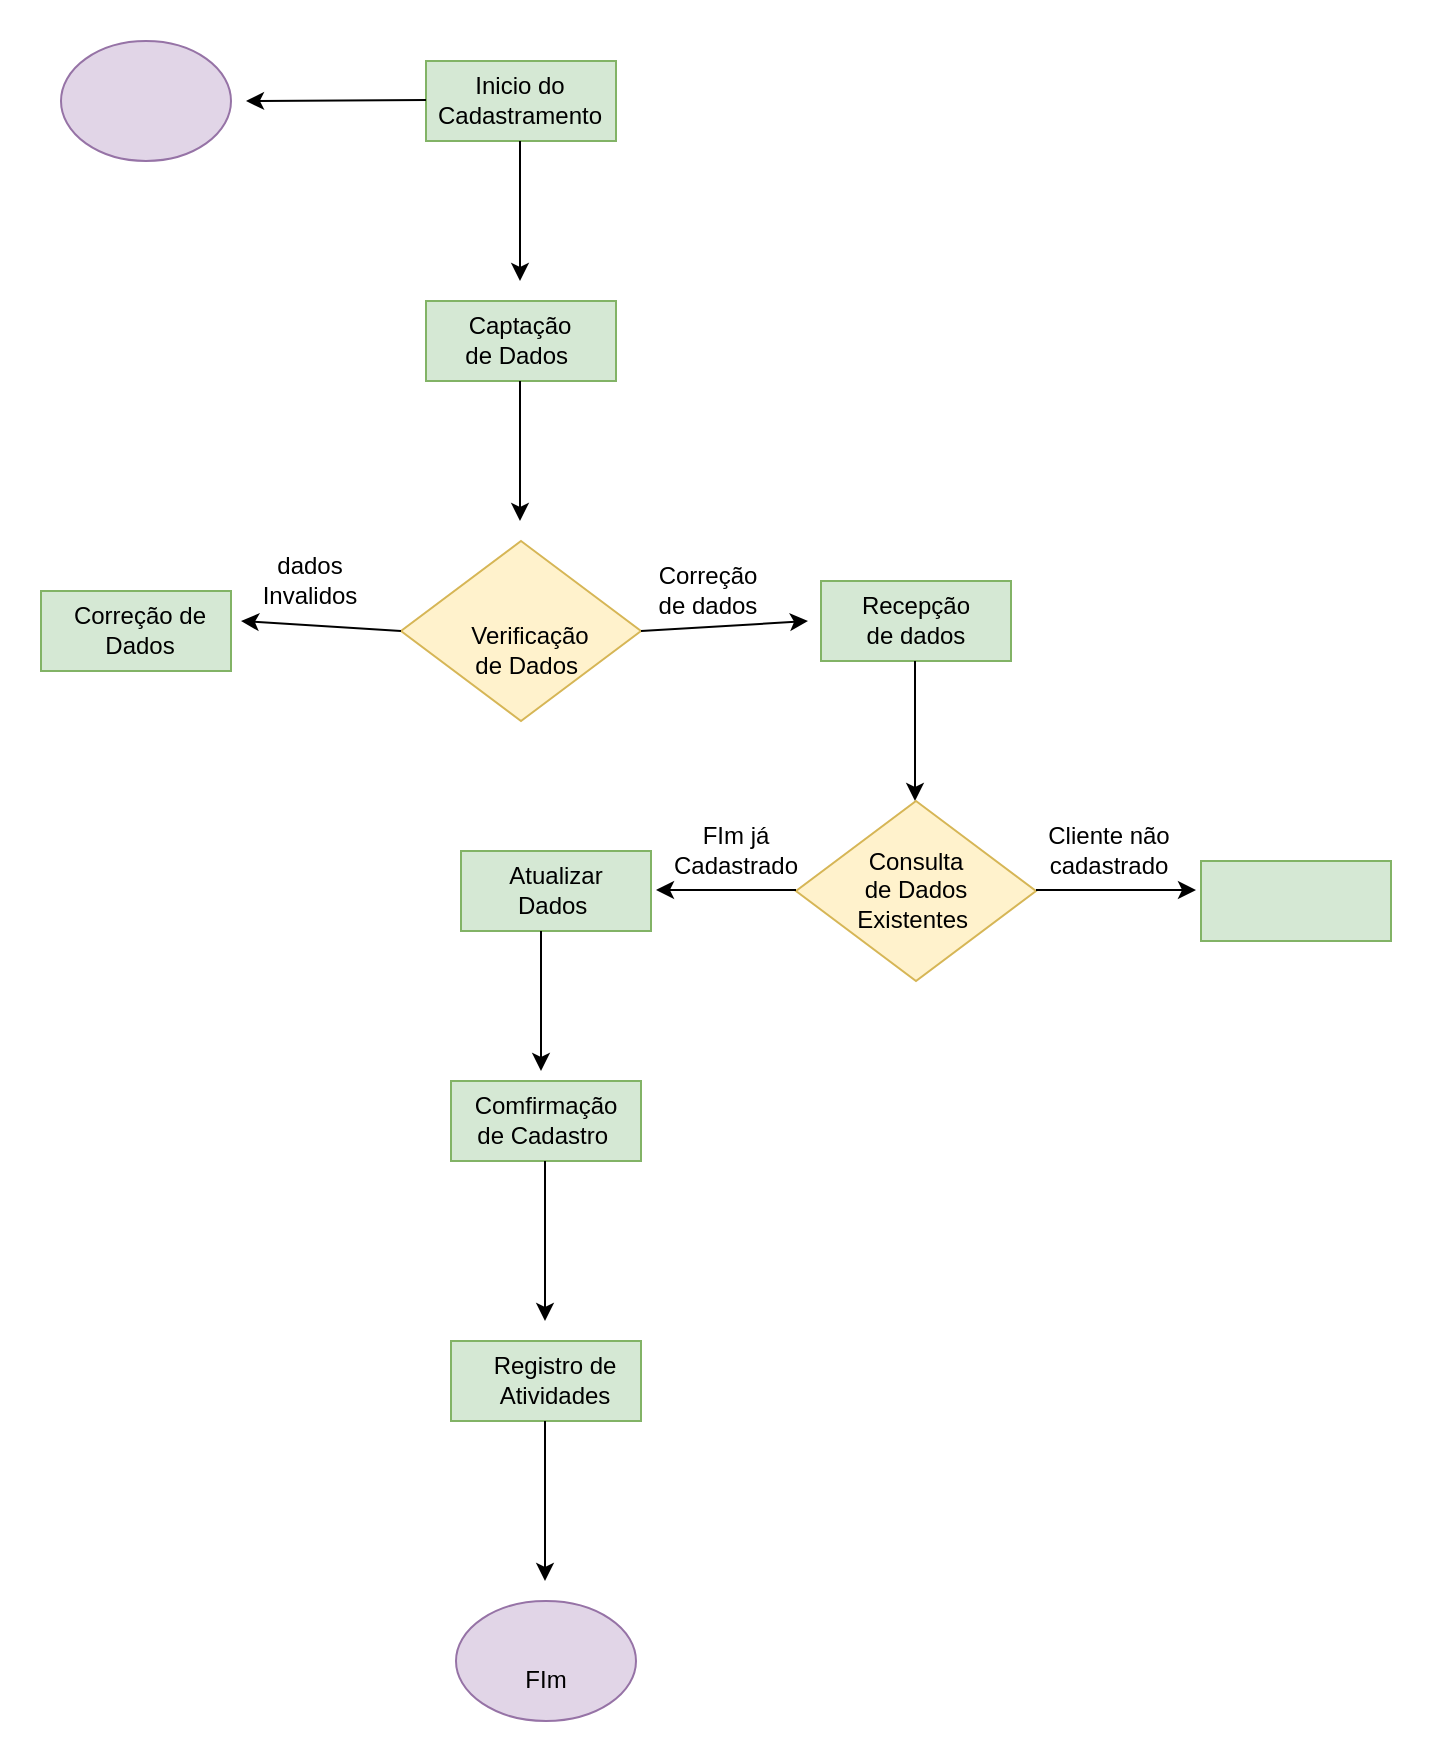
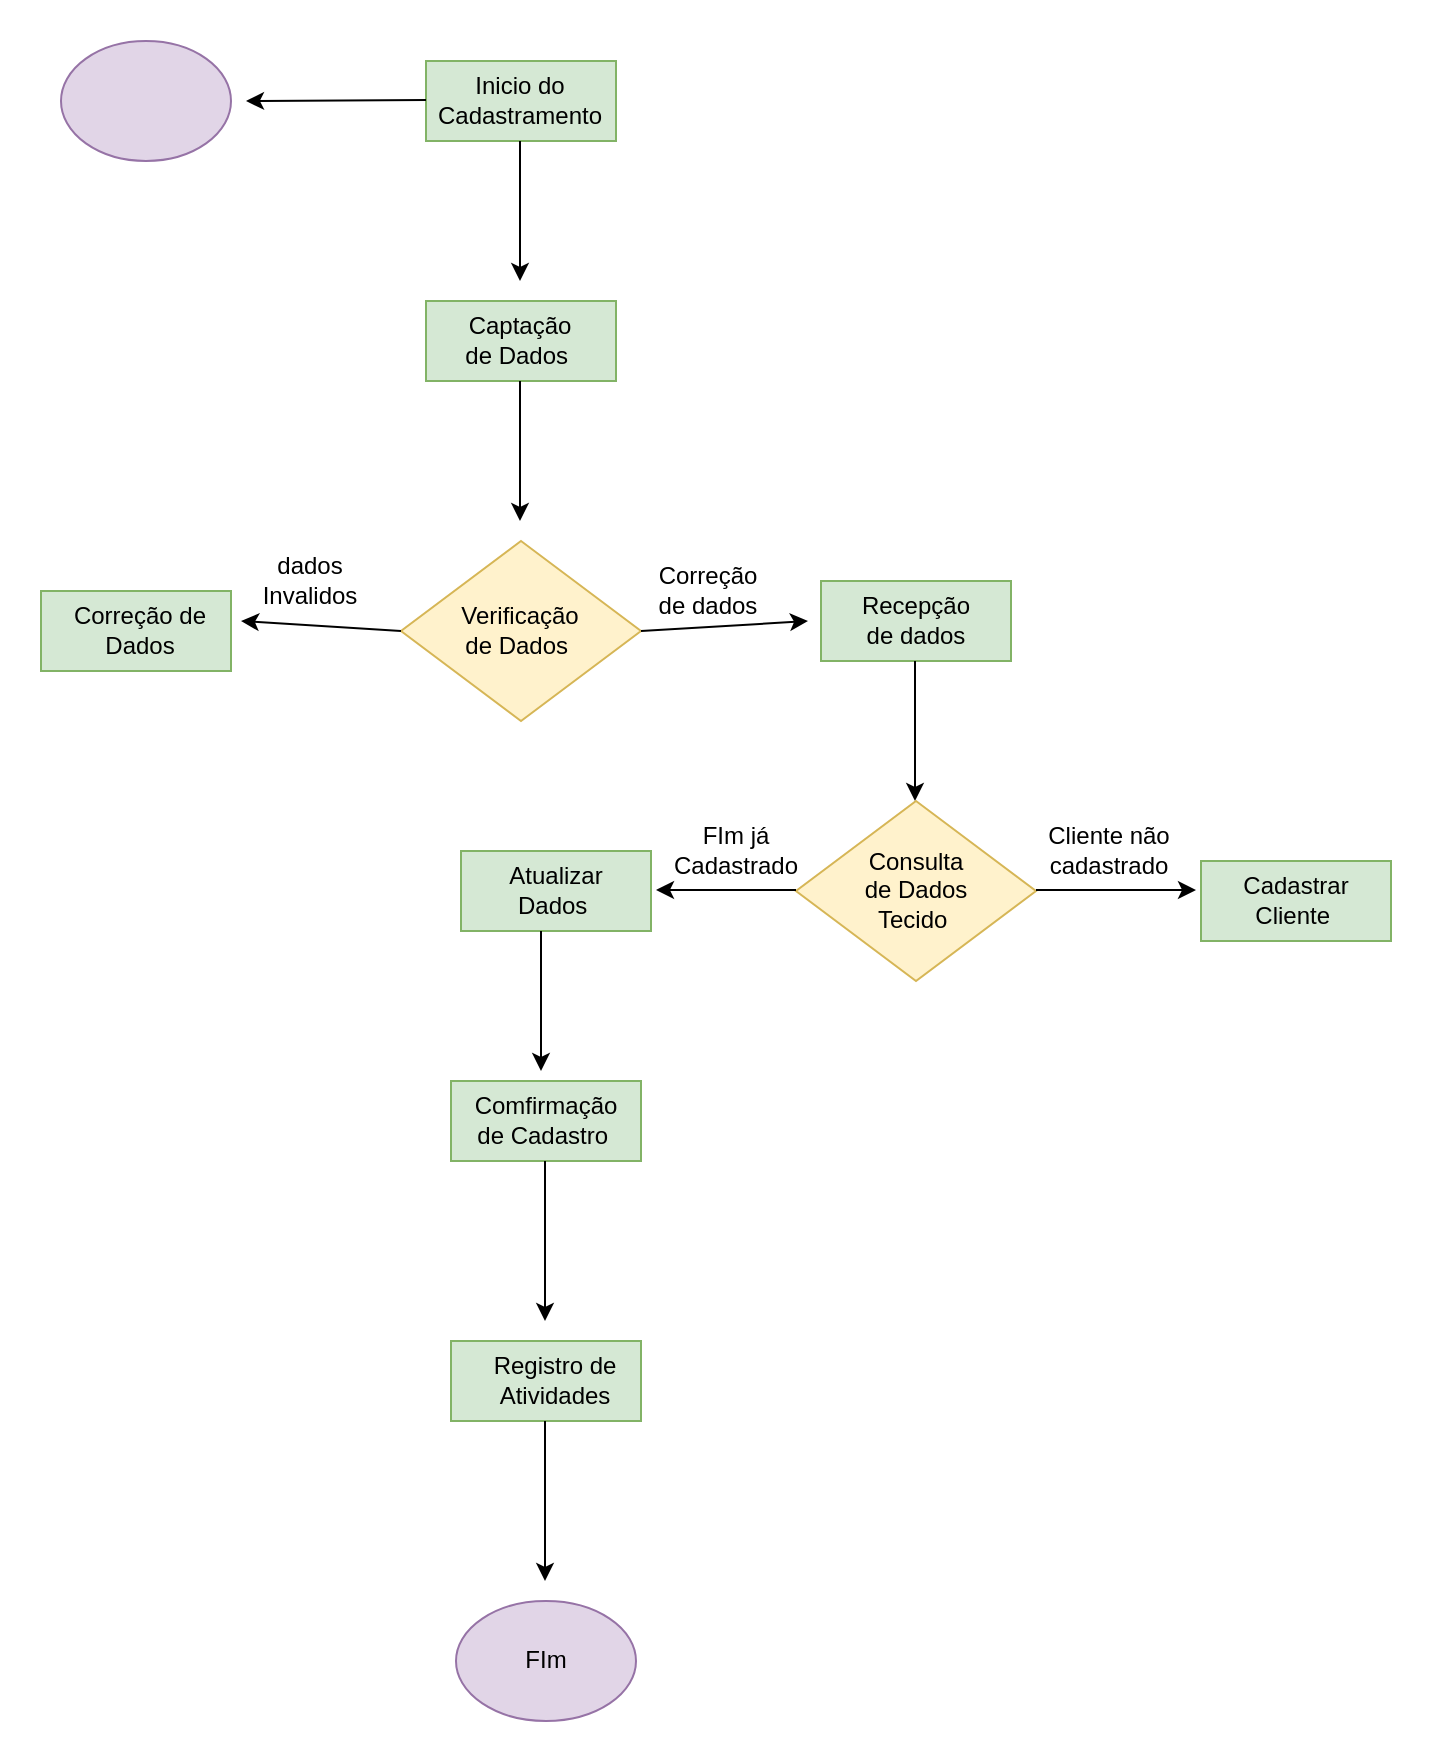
node "Verificação de Dados": moved (531, 651) -> (521, 631)
node "Consulta de Dados Existentes": label "Consulta de Dados Existentes" -> "Consulta de Dados Tecido"
node "Cadastrar Cliente": added
node "FIm": moved (546, 1681) -> (546, 1661)
